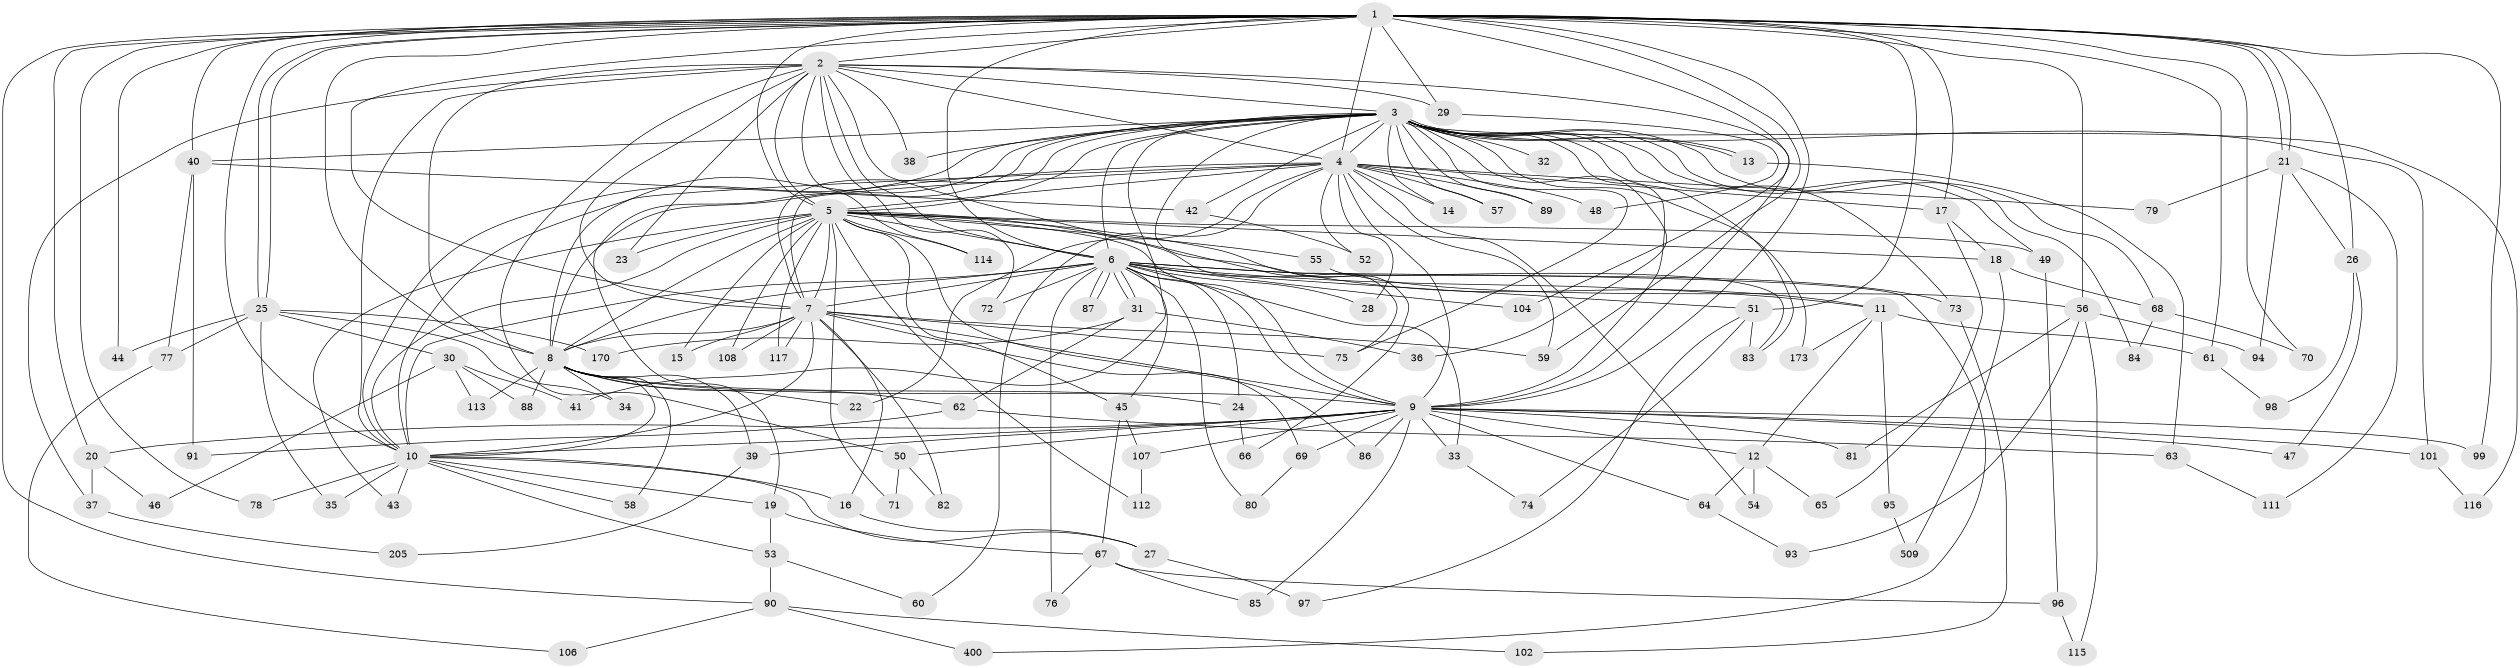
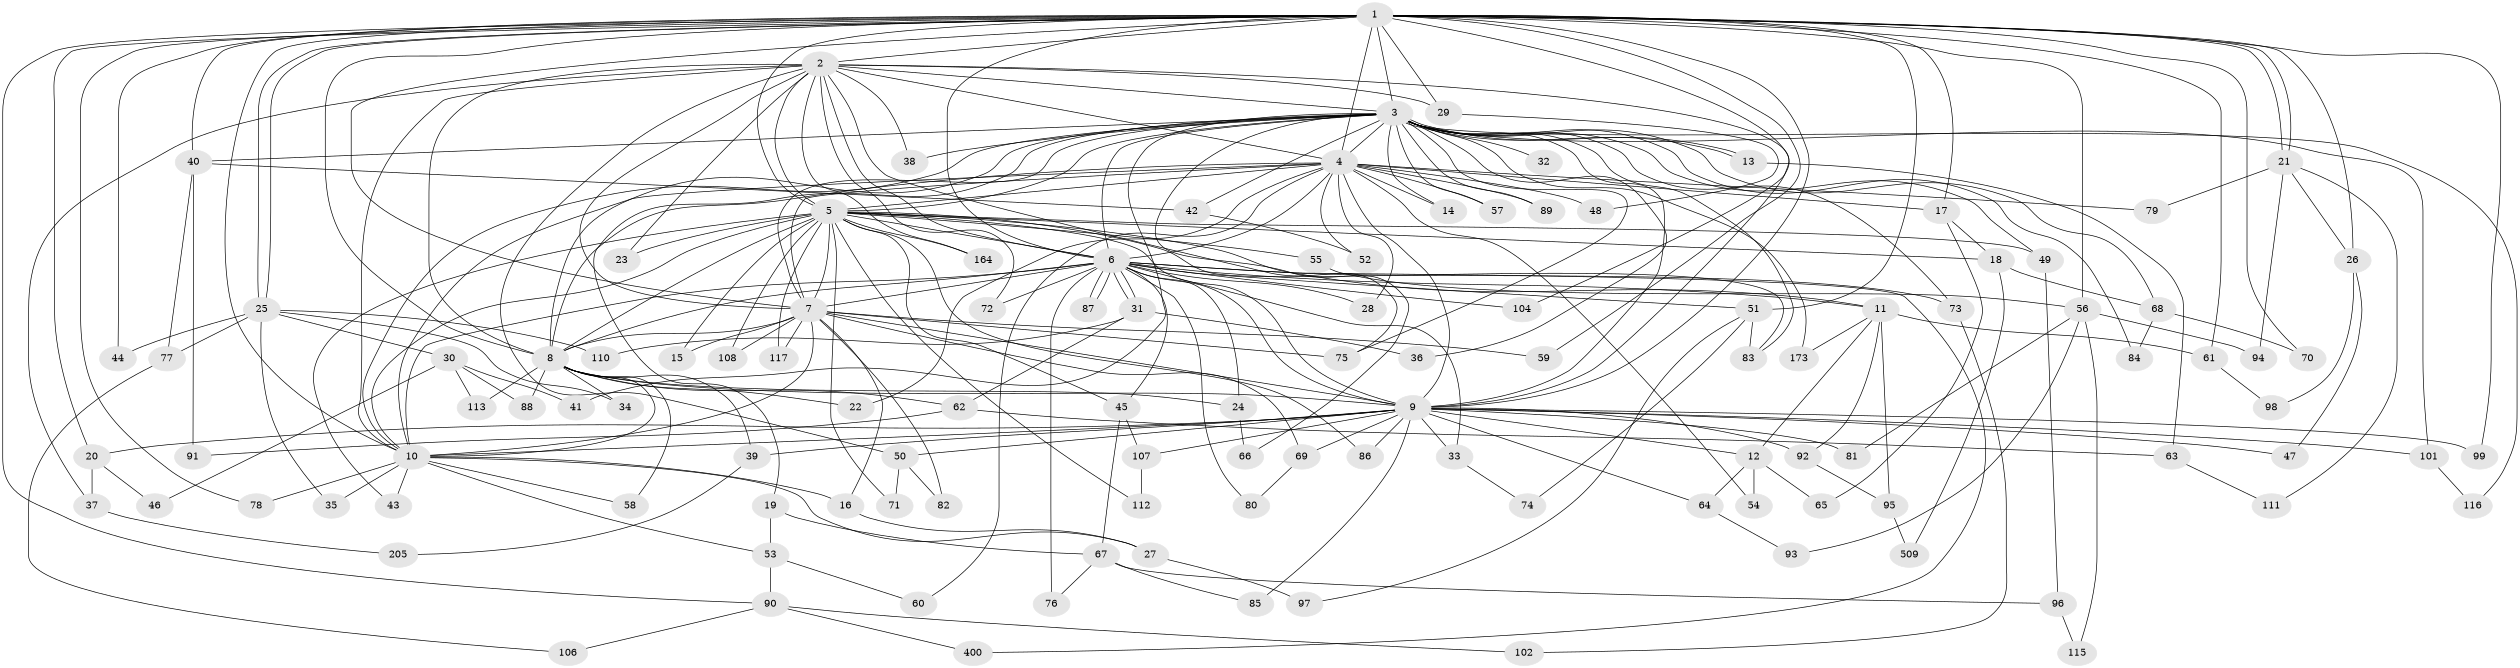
edge "1" -- "3": added
edge "4" -- "59": now "4" -- "6"
node "114": label "114" -> "164"
node "170": label "170" -> "110"
node "92": added
edge "10" -- "19": removed
